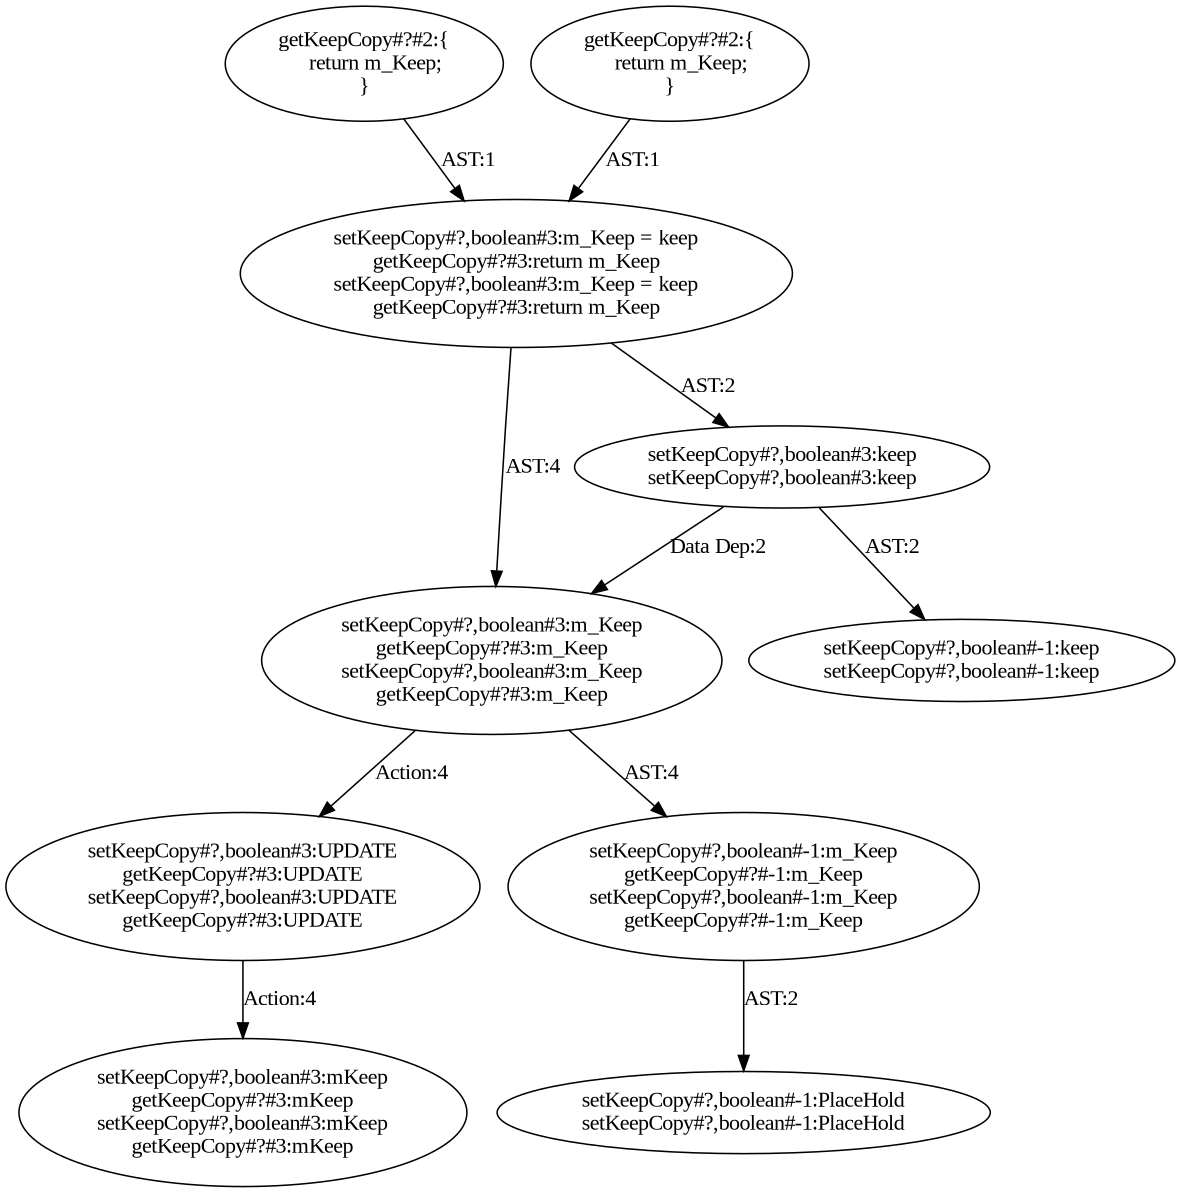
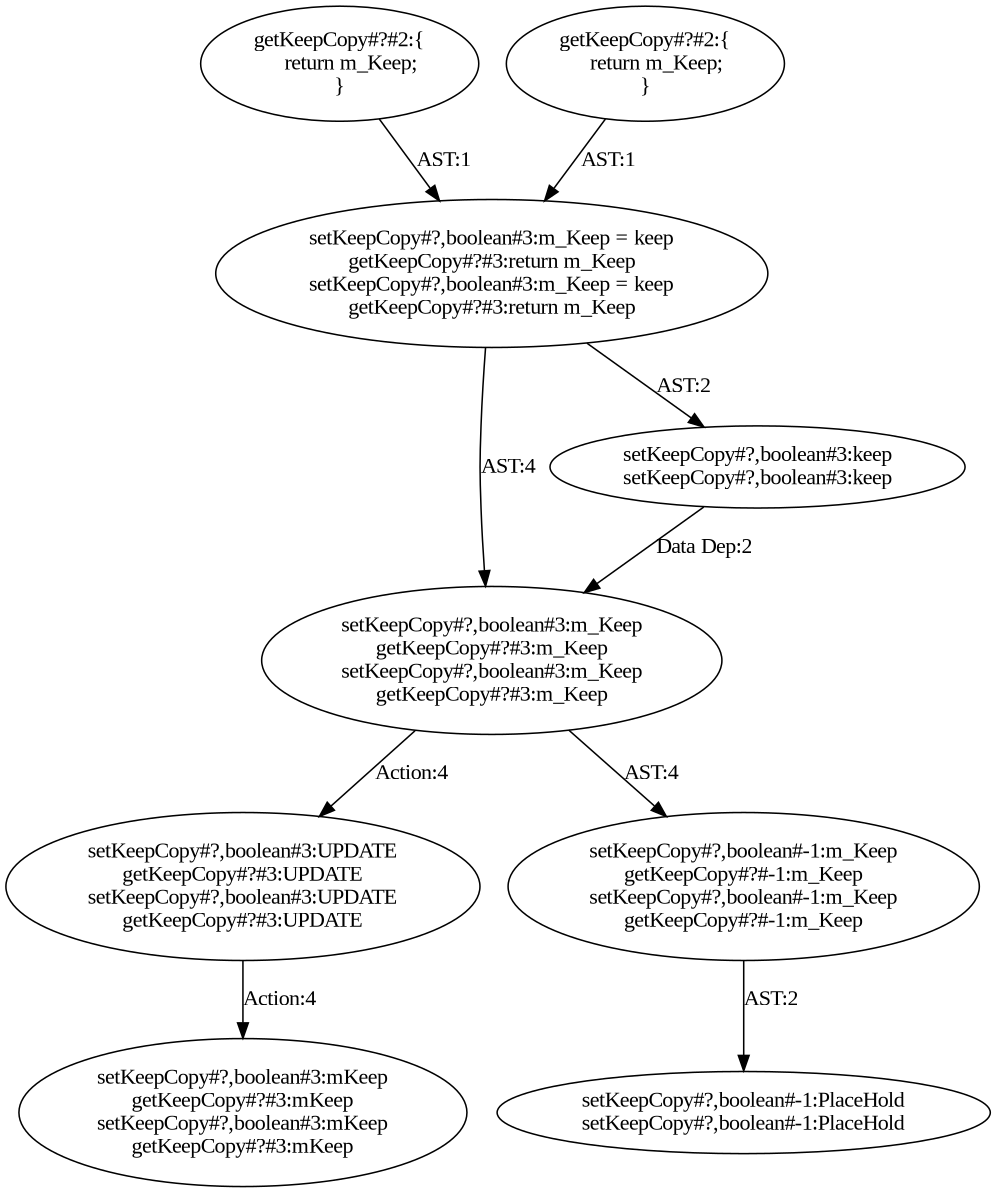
node "setKeepCopy#?,boolean#-1:keep setKeepCopy#?,boolean#-1:keep": removed
